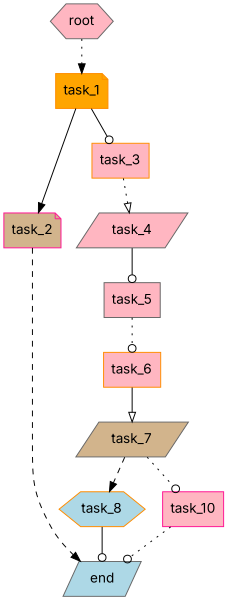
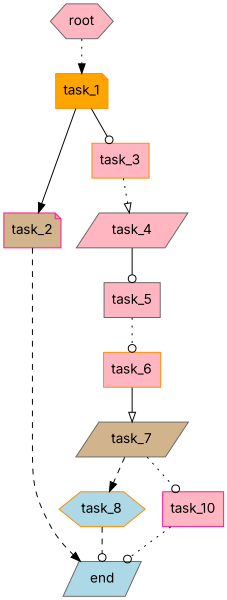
edge "task_8" -> "end": style solid -> dashed
